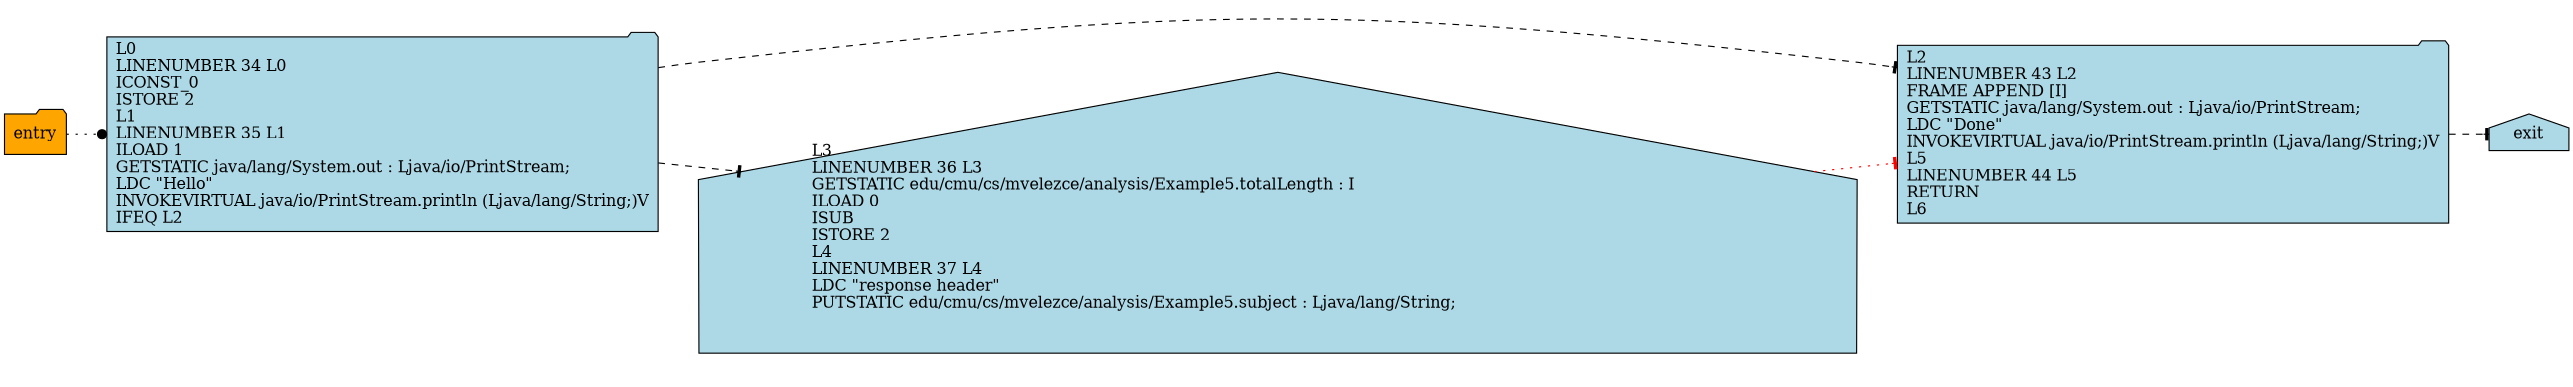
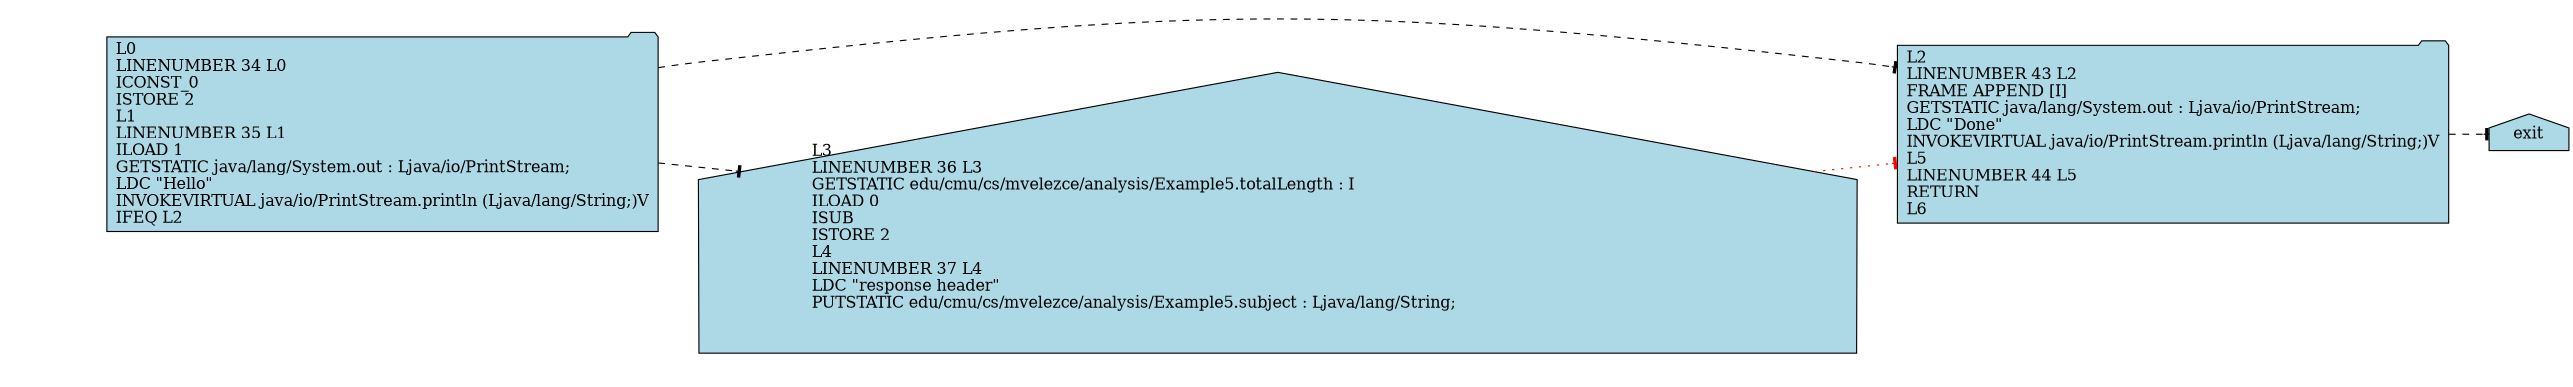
node "entry": removed
